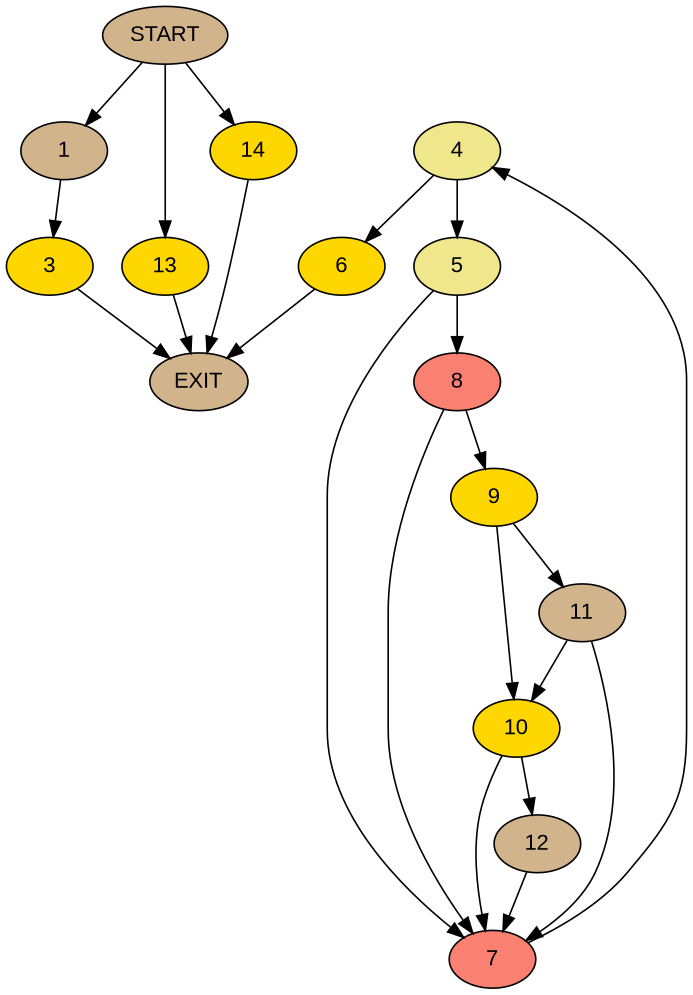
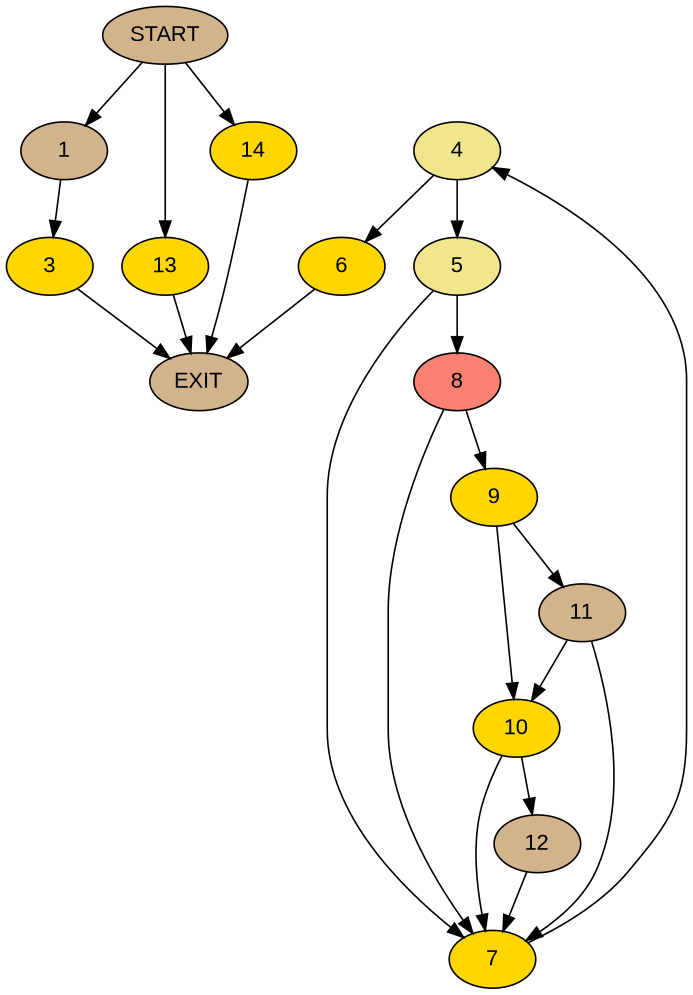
node "7": fillcolor salmon -> gold
